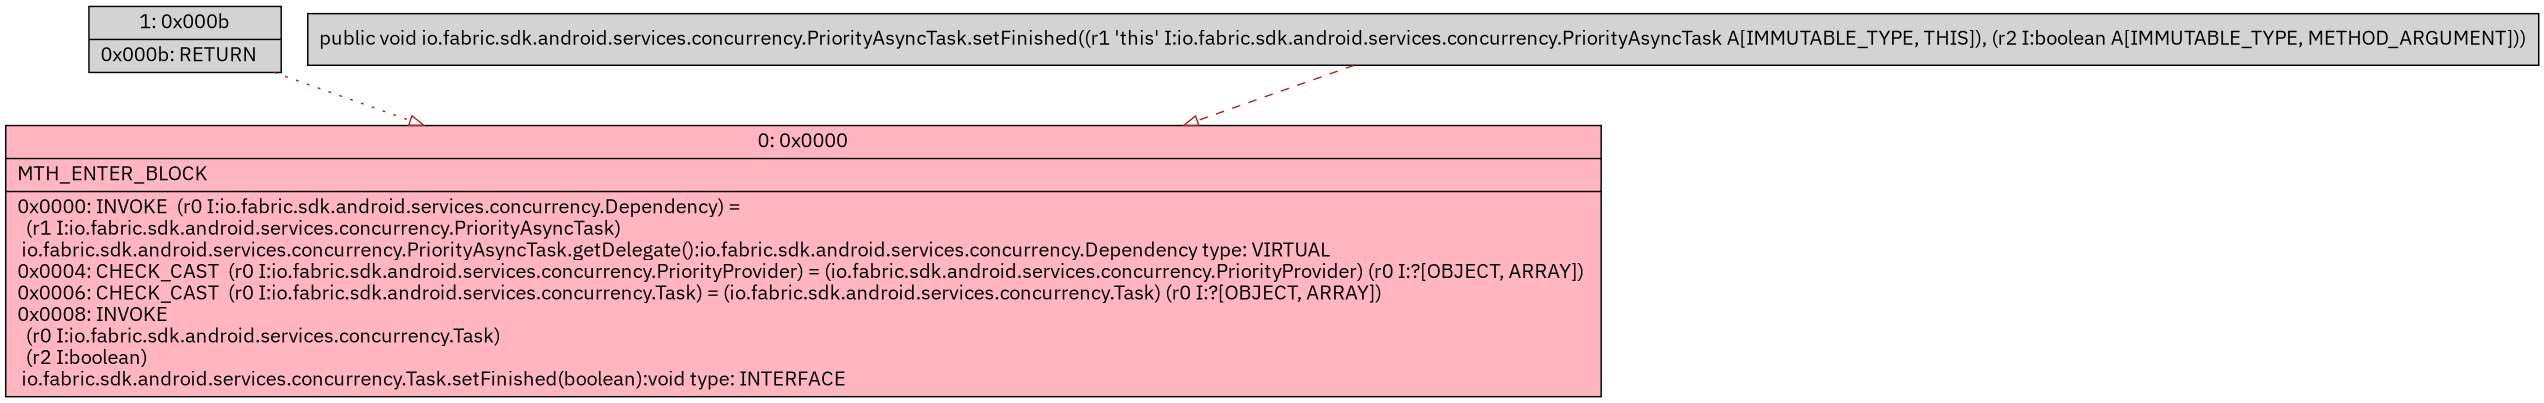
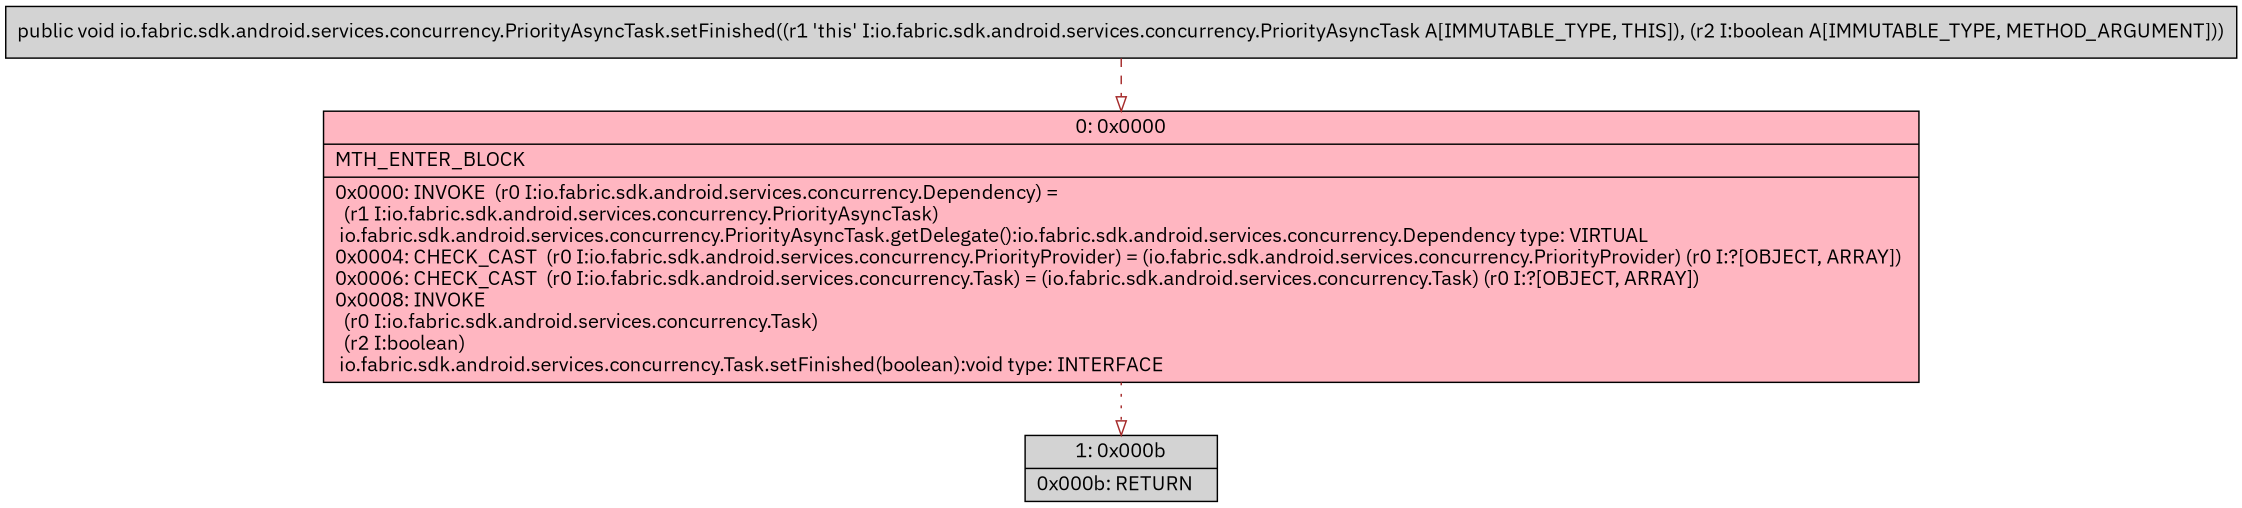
edge "1: 0x000b" -> "0: 0x0000": reversed
